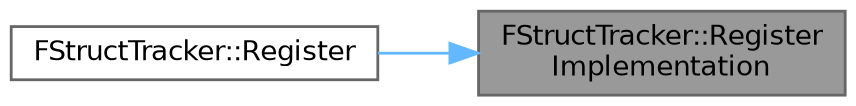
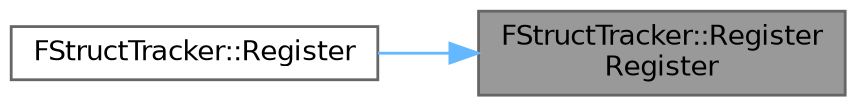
node "FStructTracker::Register Implementation": label "FStructTracker::Register Implementation" -> "FStructTracker::Register Register"
